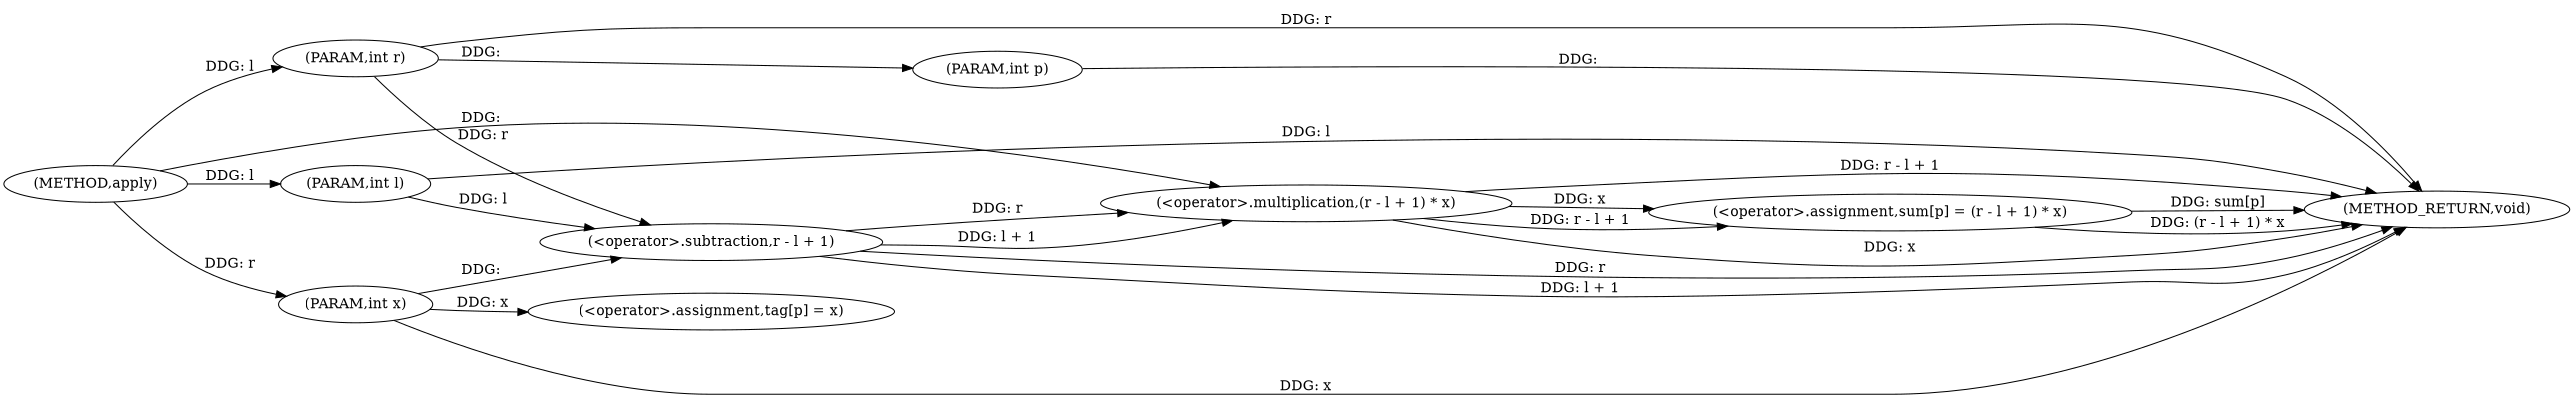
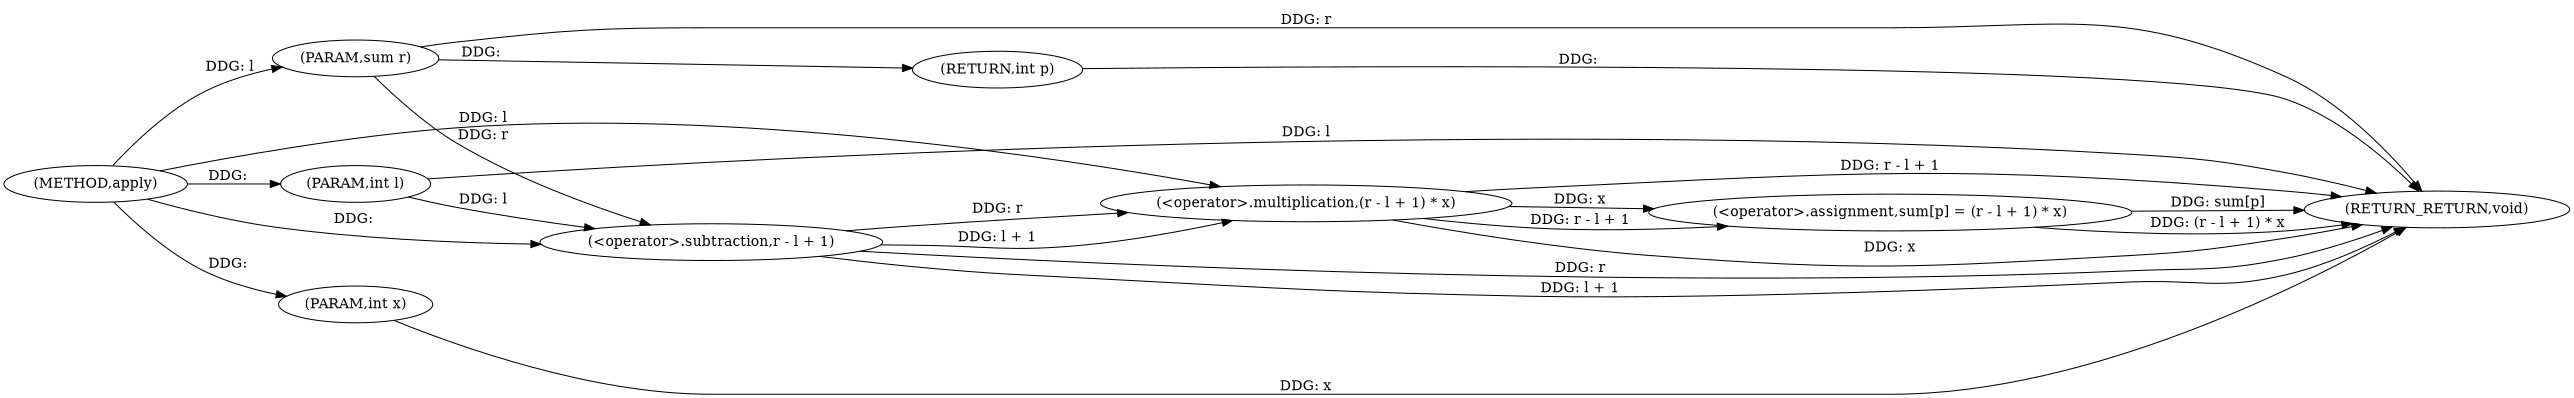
node "(PARAM,int r)": label "(PARAM,int r)" -> "(PARAM,sum r)"
node "(PARAM,int p)": label "(PARAM,int p)" -> "(RETURN,int p)"
edge "(METHOD,apply)" -> "(<operator>.multiplication,(r - l + 1) * x)": label "DDG: " -> "DDG: l"
edge "(METHOD,apply)" -> "(PARAM,int l)": label "DDG: l" -> "DDG: "
node "(METHOD_RETURN,void)": label "(METHOD_RETURN,void)" -> "(RETURN_RETURN,void)"
edge "(METHOD,apply)" -> "(PARAM,int x)": label "DDG: r" -> "DDG: "
edge "(PARAM,int x)" -> "(<operator>.subtraction,r - l + 1)": now "(METHOD,apply)" -> "(<operator>.subtraction,r - l + 1)"
node "(<operator>.assignment,tag[p] = x)": removed
